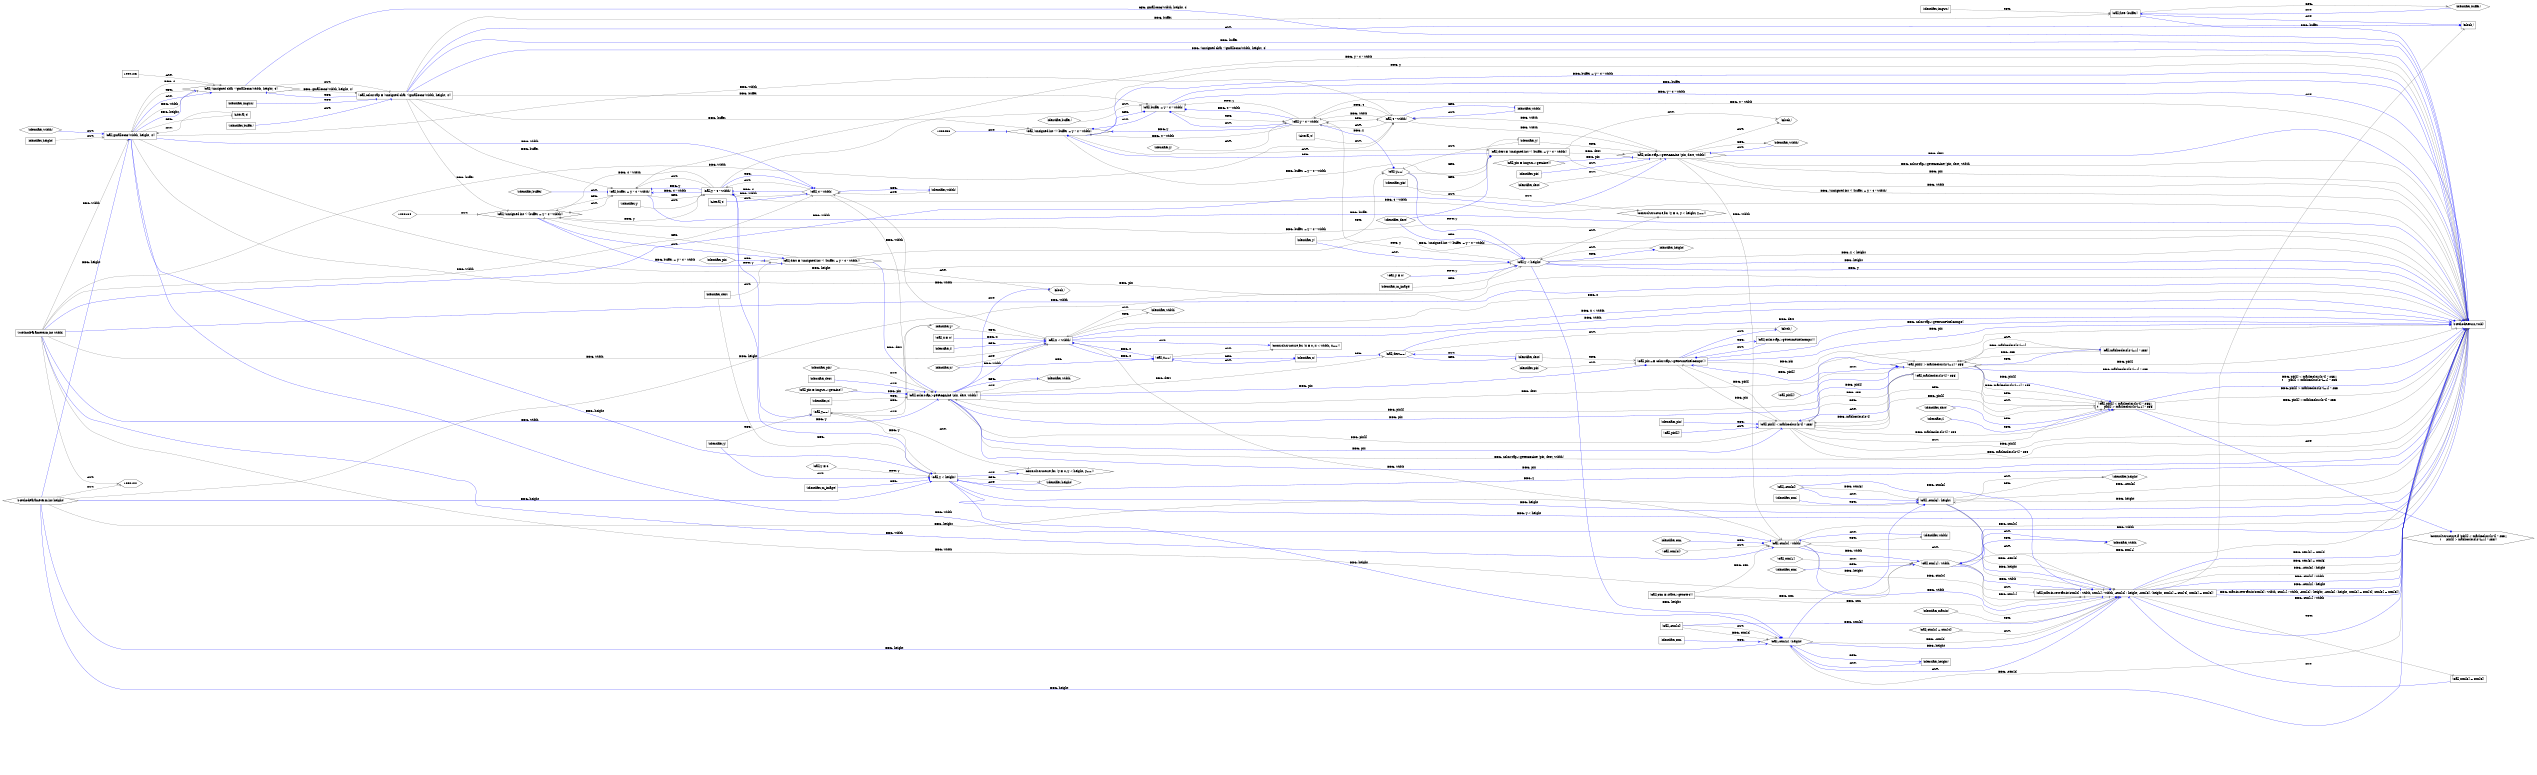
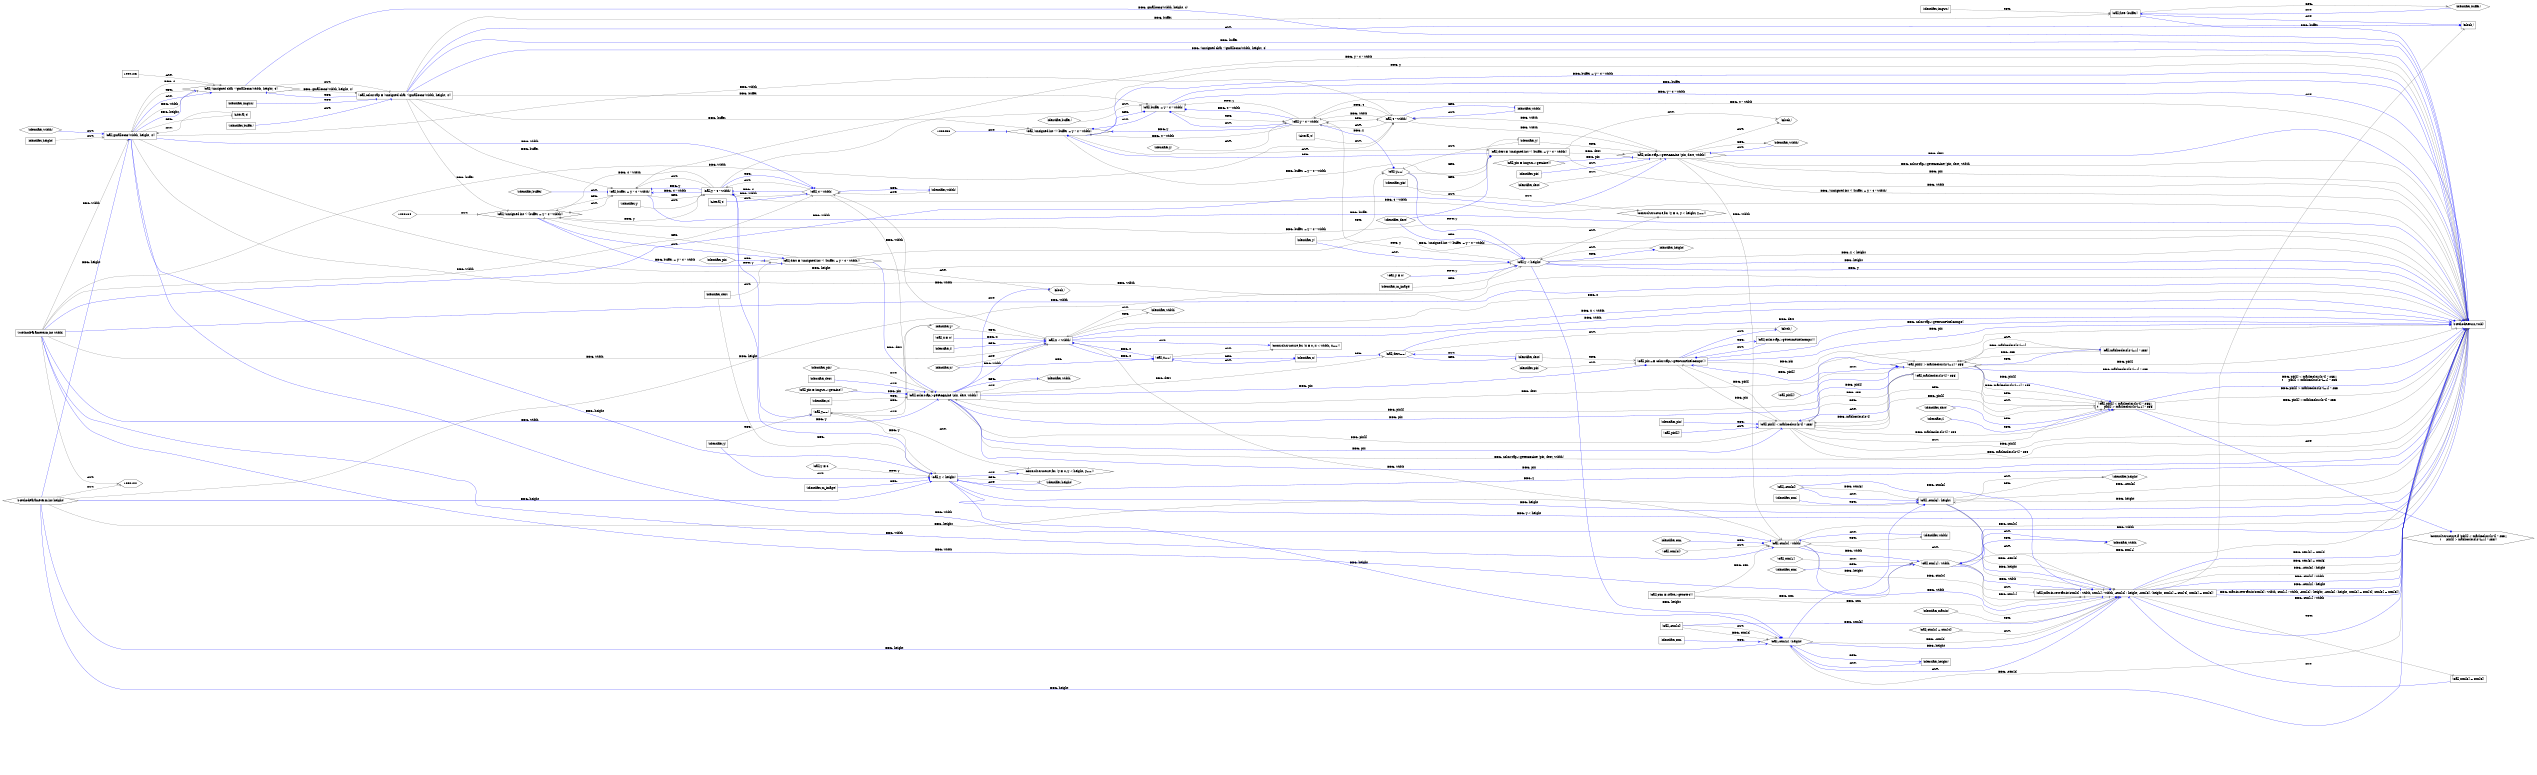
edge "(Call,(unsigned char *)gmallocn3(width, height, 4))" -> "(MethodReturn,void)": label "CFG: gmallocn3(width, height, 4)" -> "DDG: gmallocn3(width, height, 4)"
edge "(Call,gmallocn3(width, height, 4))" -> "(MethodReturn,void)": label "DDG: pix" -> "DDG: width"
edge "(MethodParameterIn,int width)" -> "(Call,ctm[1] / width)": color gray40 -> blue
